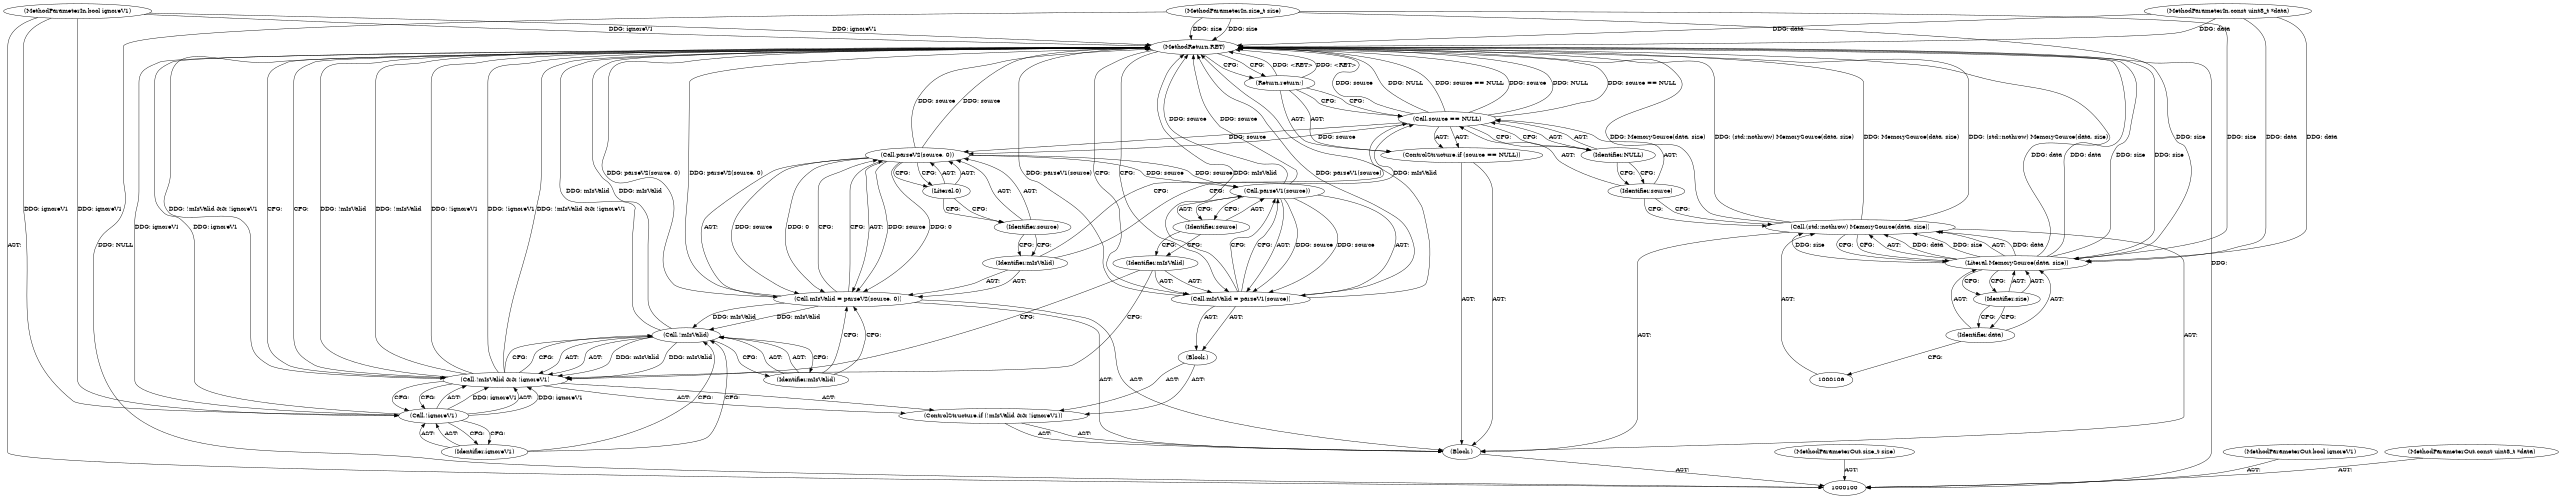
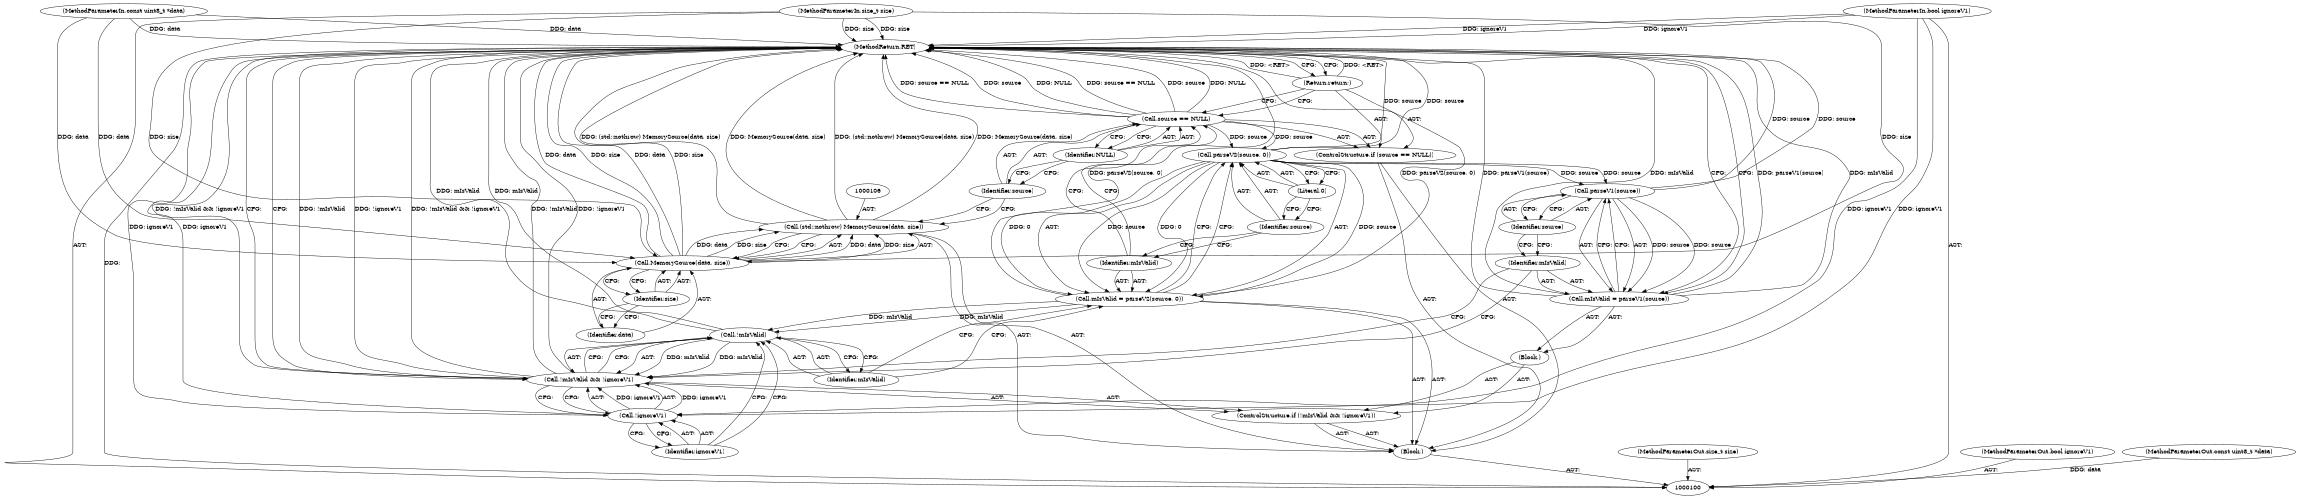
edge "(MethodParameterIn,size_t size)" -> "1000100": label "DDG: NULL" -> "AST: "
node "(Literal,MemorySource(data, size))": label "(Literal,MemorySource(data, size))" -> "(Call,MemorySource(data, size))"
edge "(Identifier,data)" -> "1000106": removed, label "CFG:"
edge "(MethodParameterOut,const uint8_t *data)" -> "1000100": label "AST: " -> "DDG: data"
